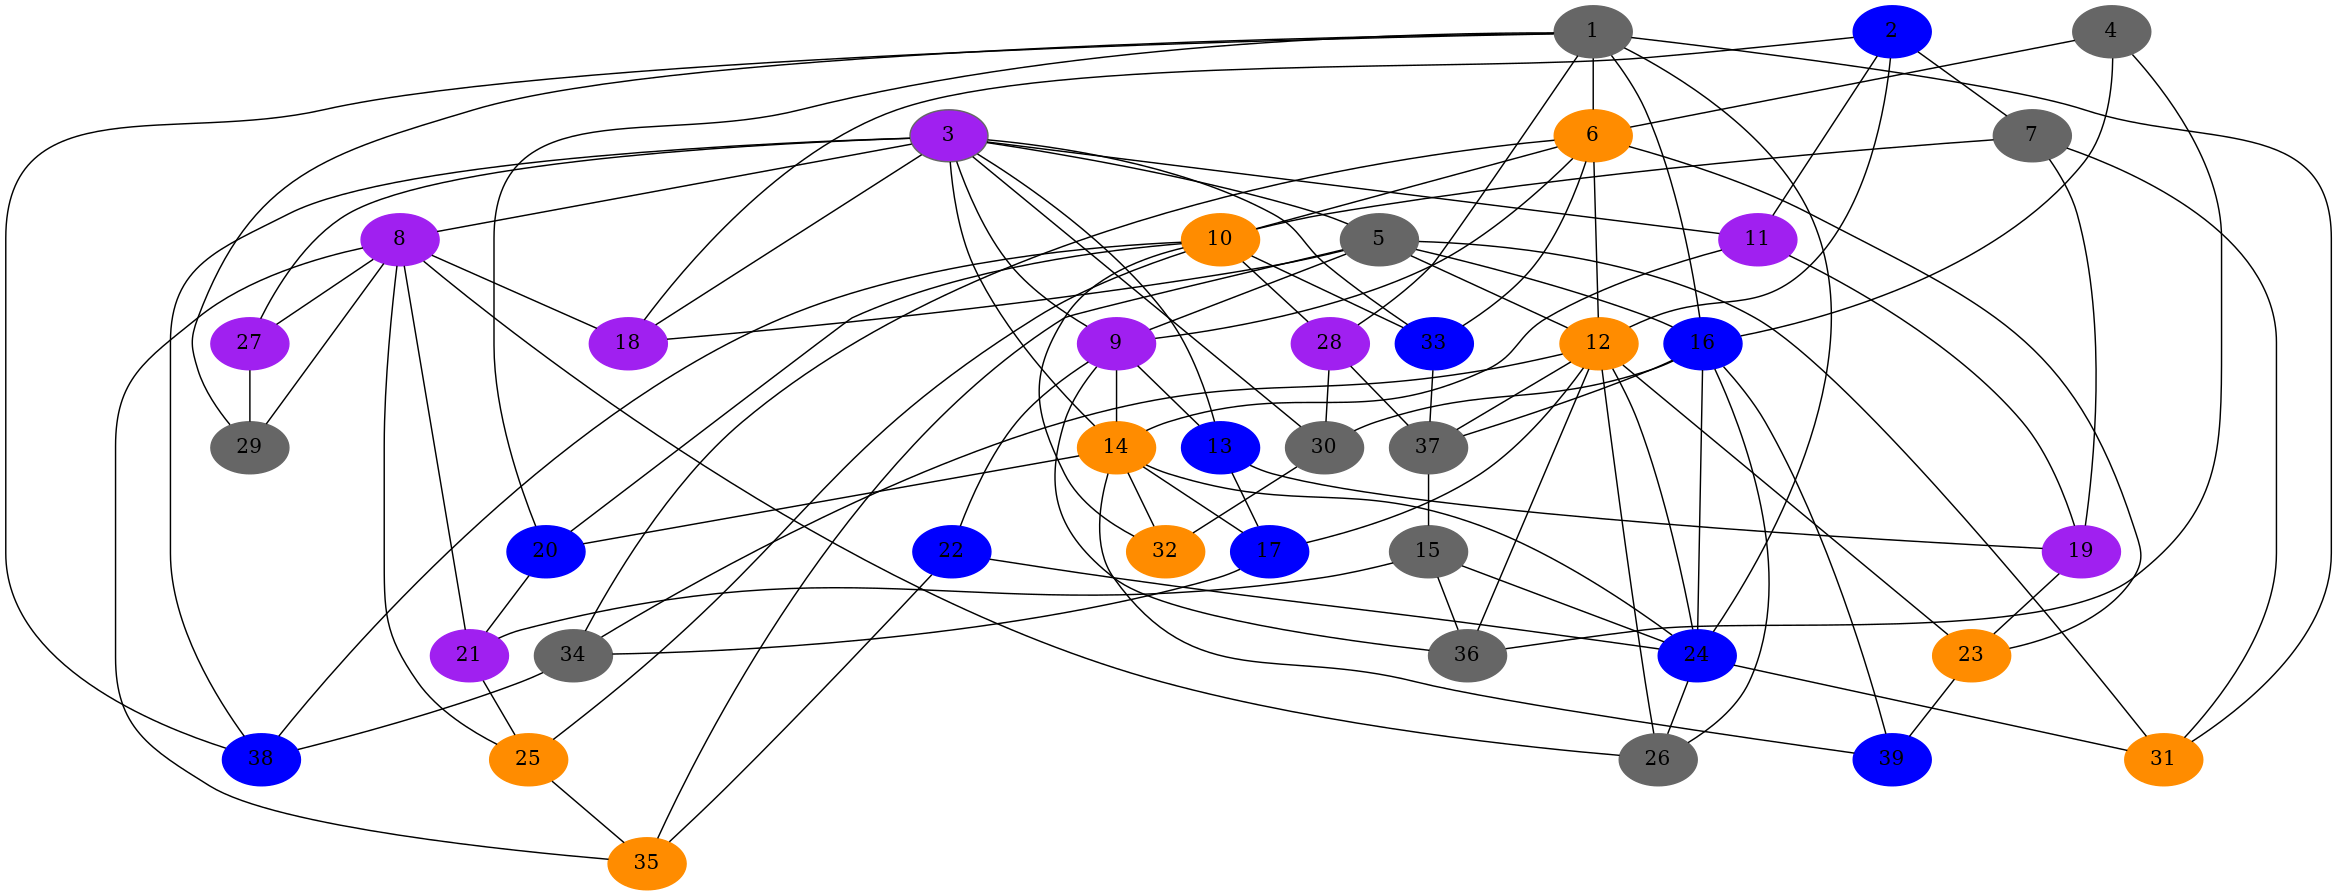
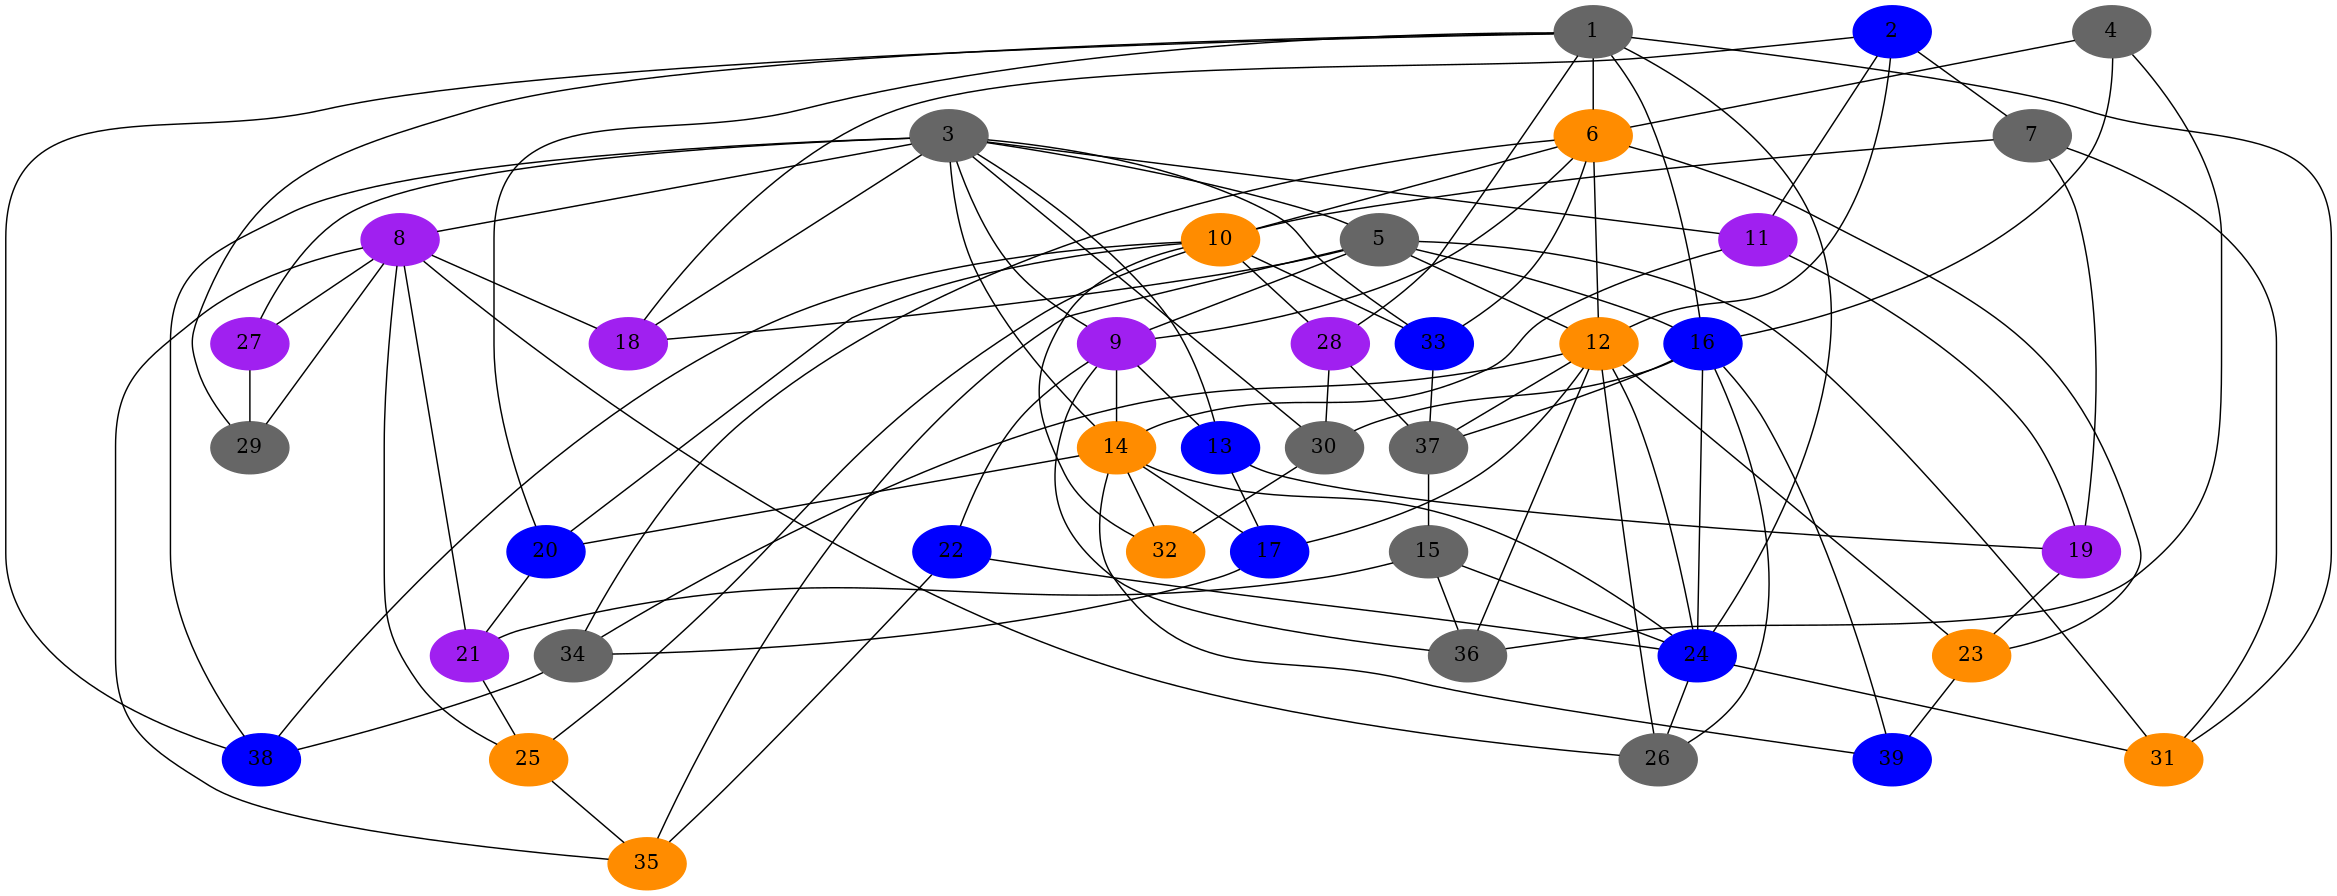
node "3": fillcolor purple -> gray40
